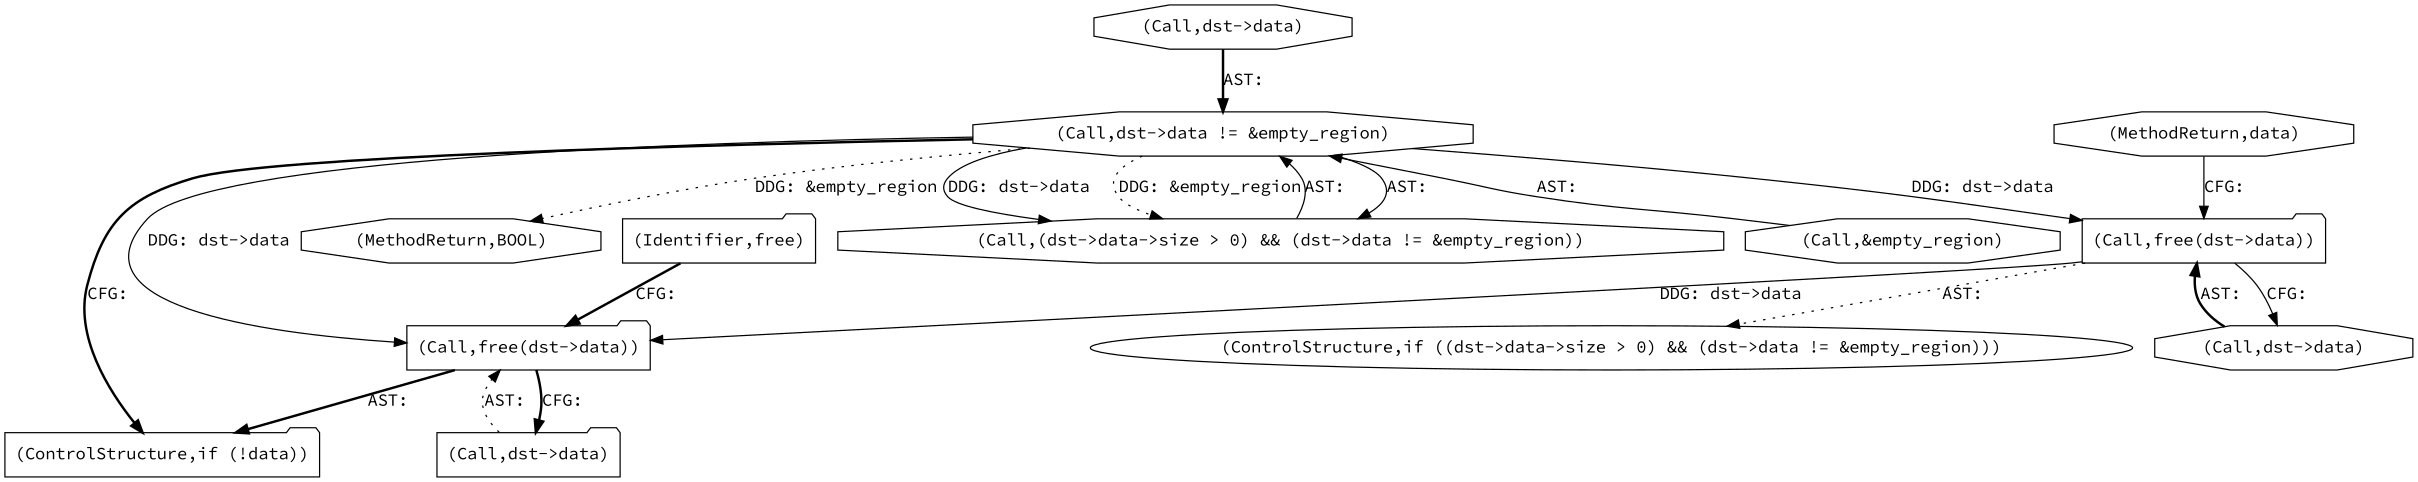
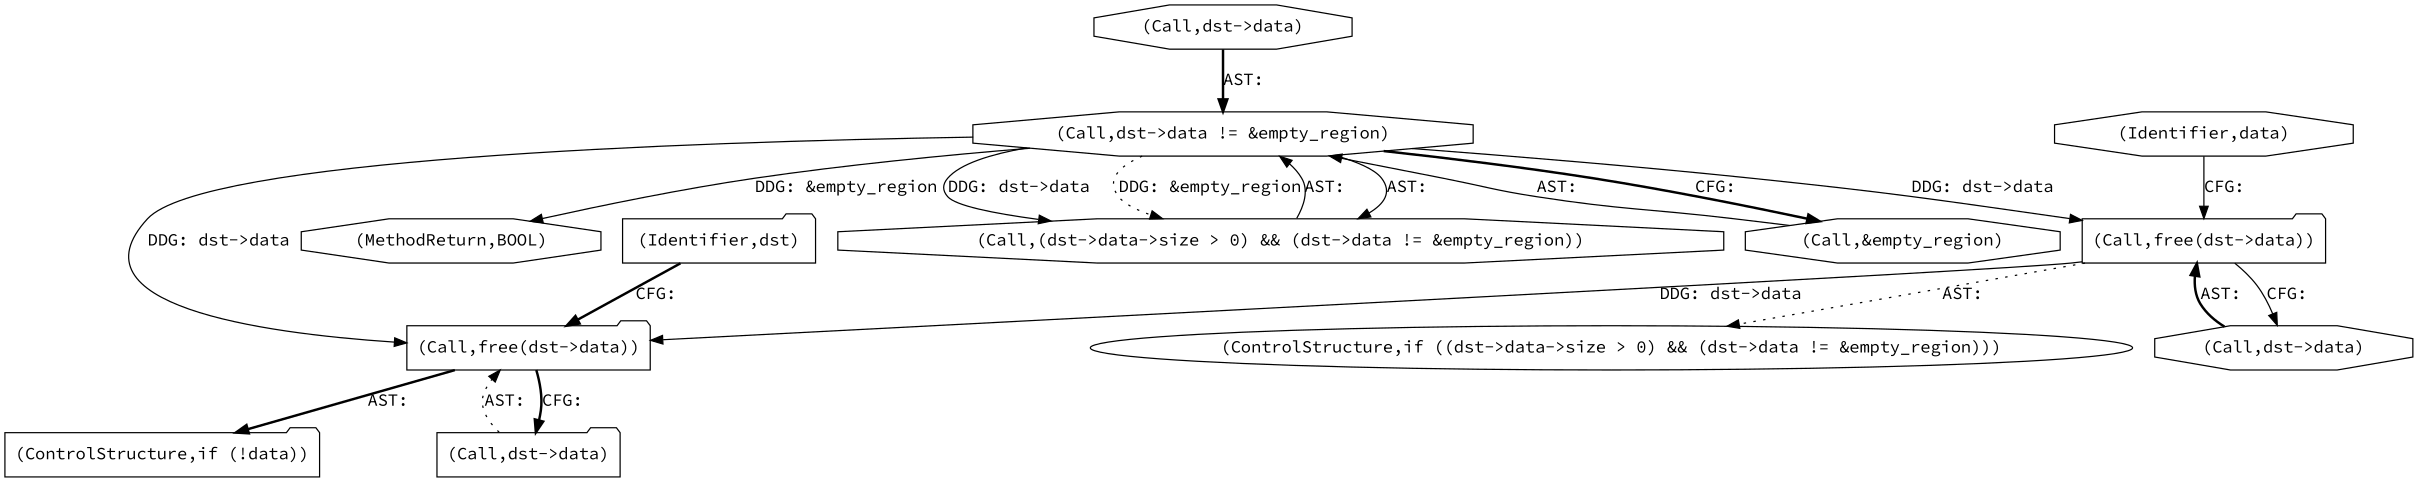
node "(MethodReturn,data)": label "(MethodReturn,data)" -> "(Identifier,data)"
edge "(Call,dst->data != &empty_region)" -> "(ControlStructure,if (!data))": now "(Call,dst->data != &empty_region)" -> "(Call,&empty_region)"
edge "(Call,dst->data != &empty_region)" -> "(MethodReturn,BOOL)": style dotted -> solid
node "(Identifier,free)": label "(Identifier,free)" -> "(Identifier,dst)"
